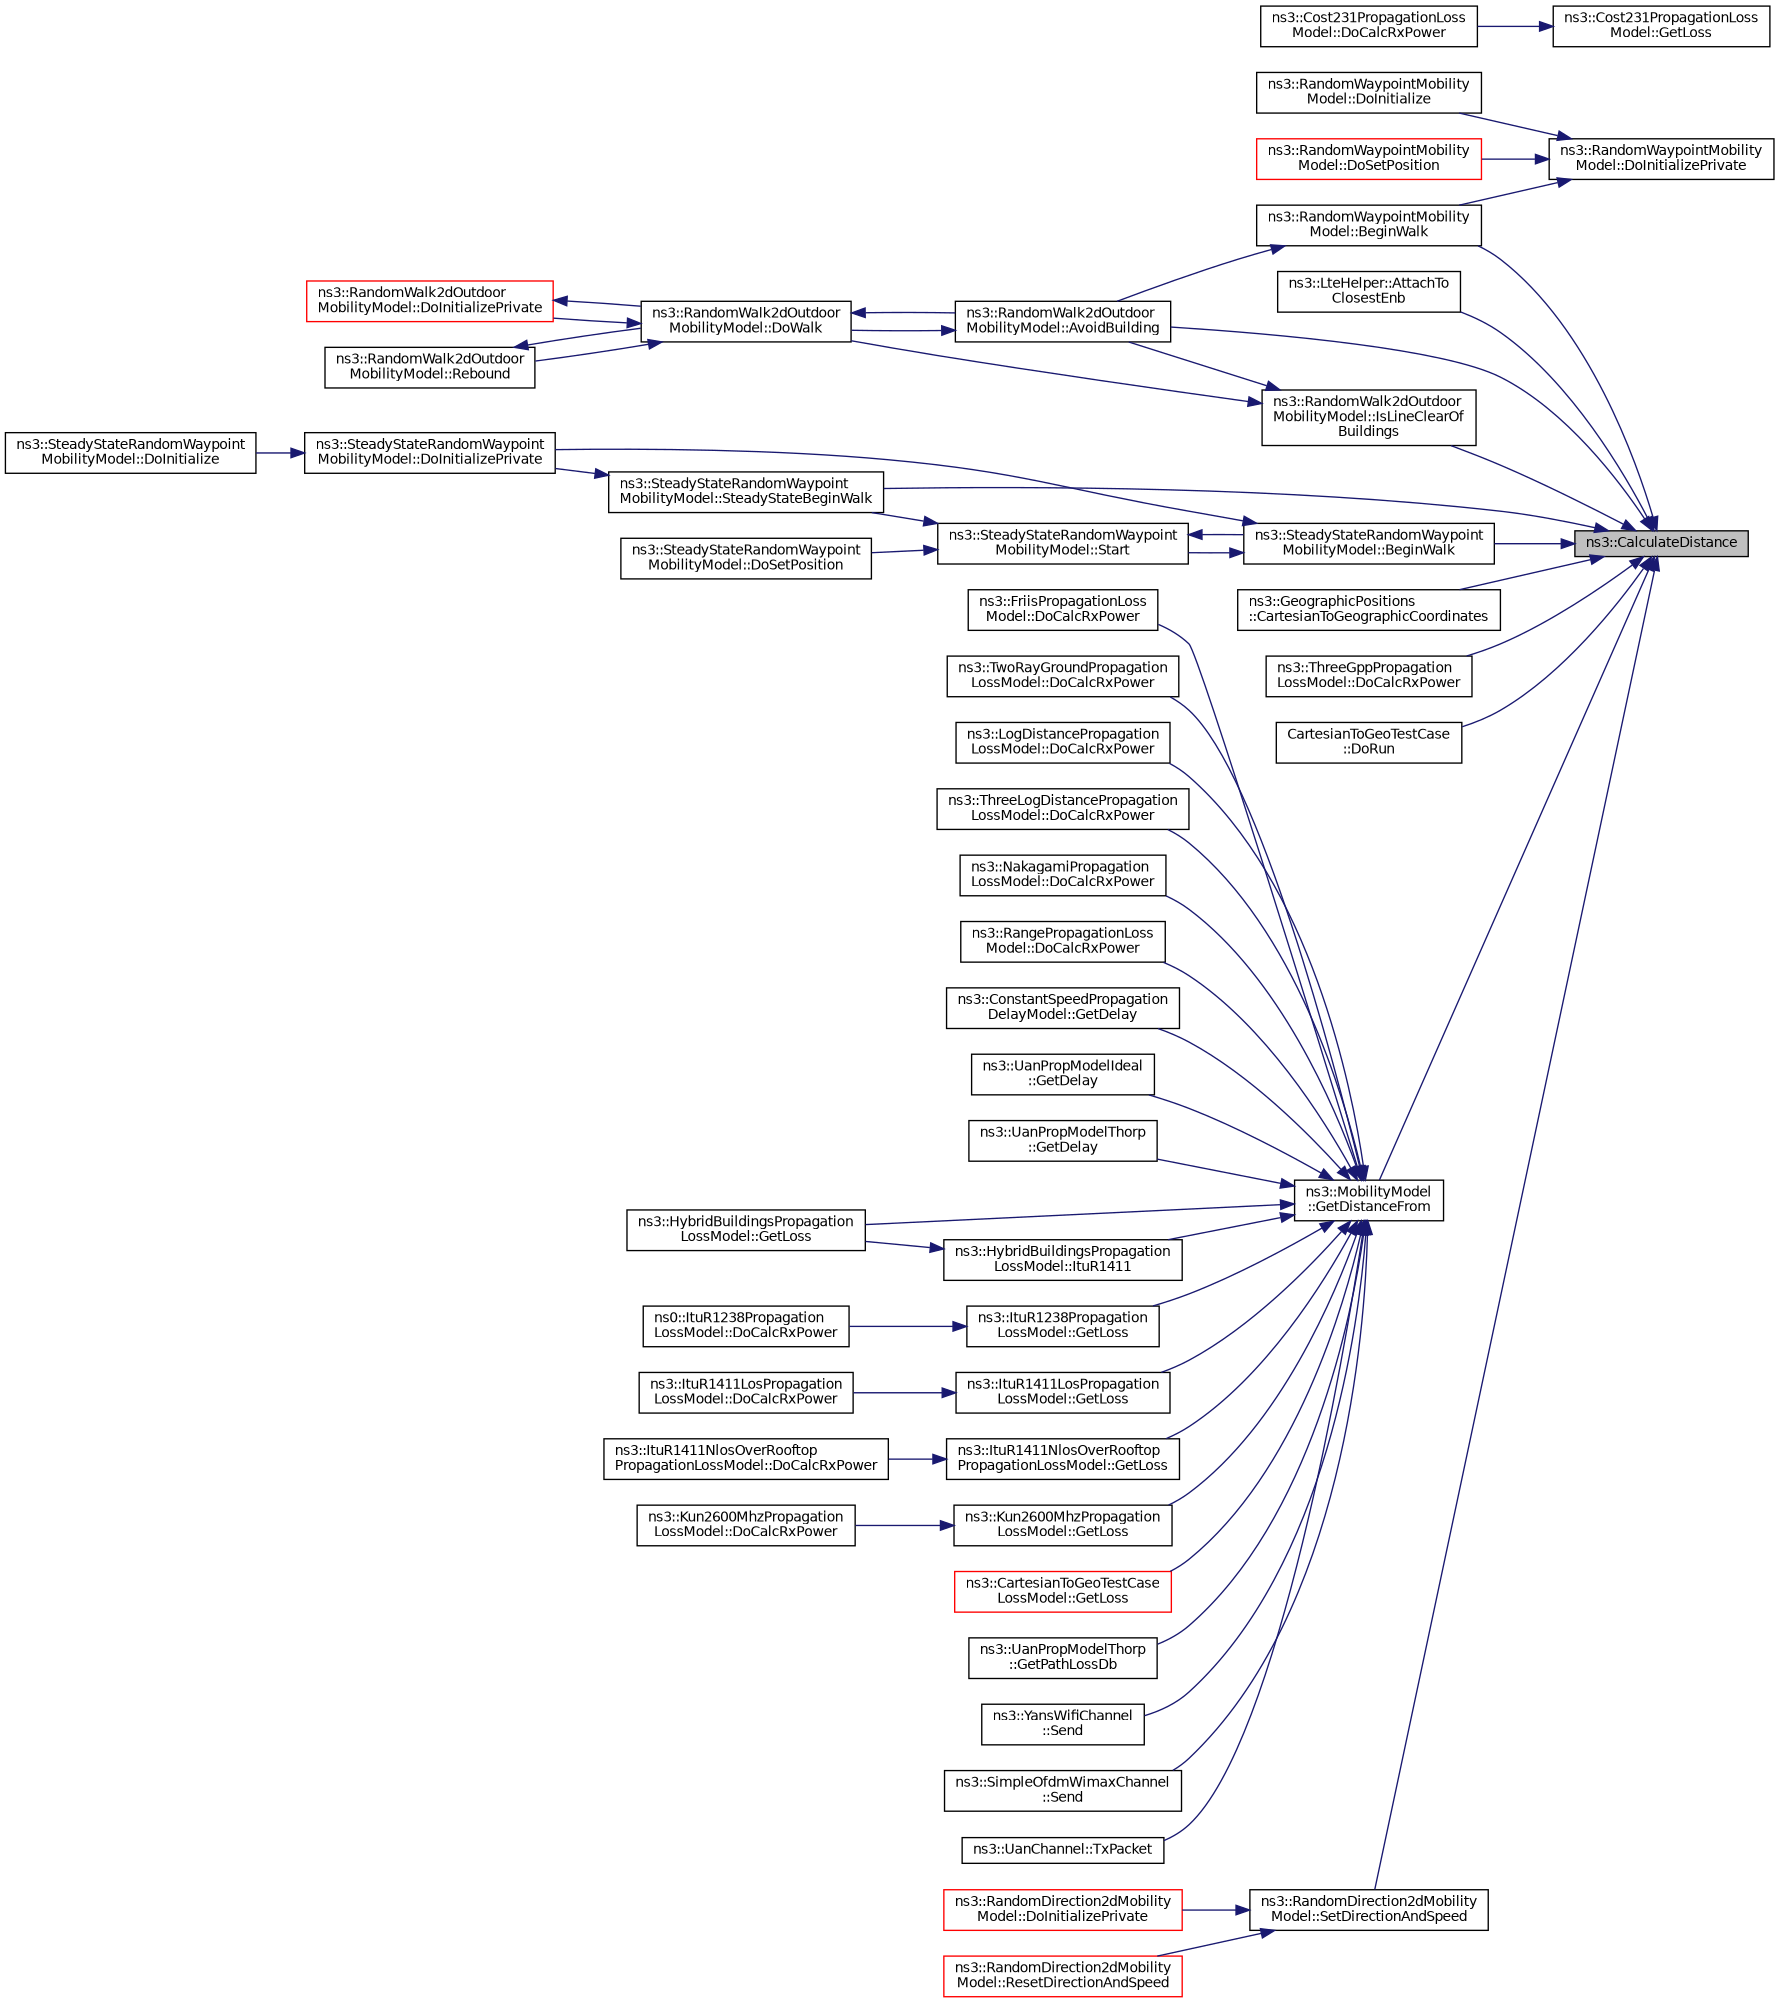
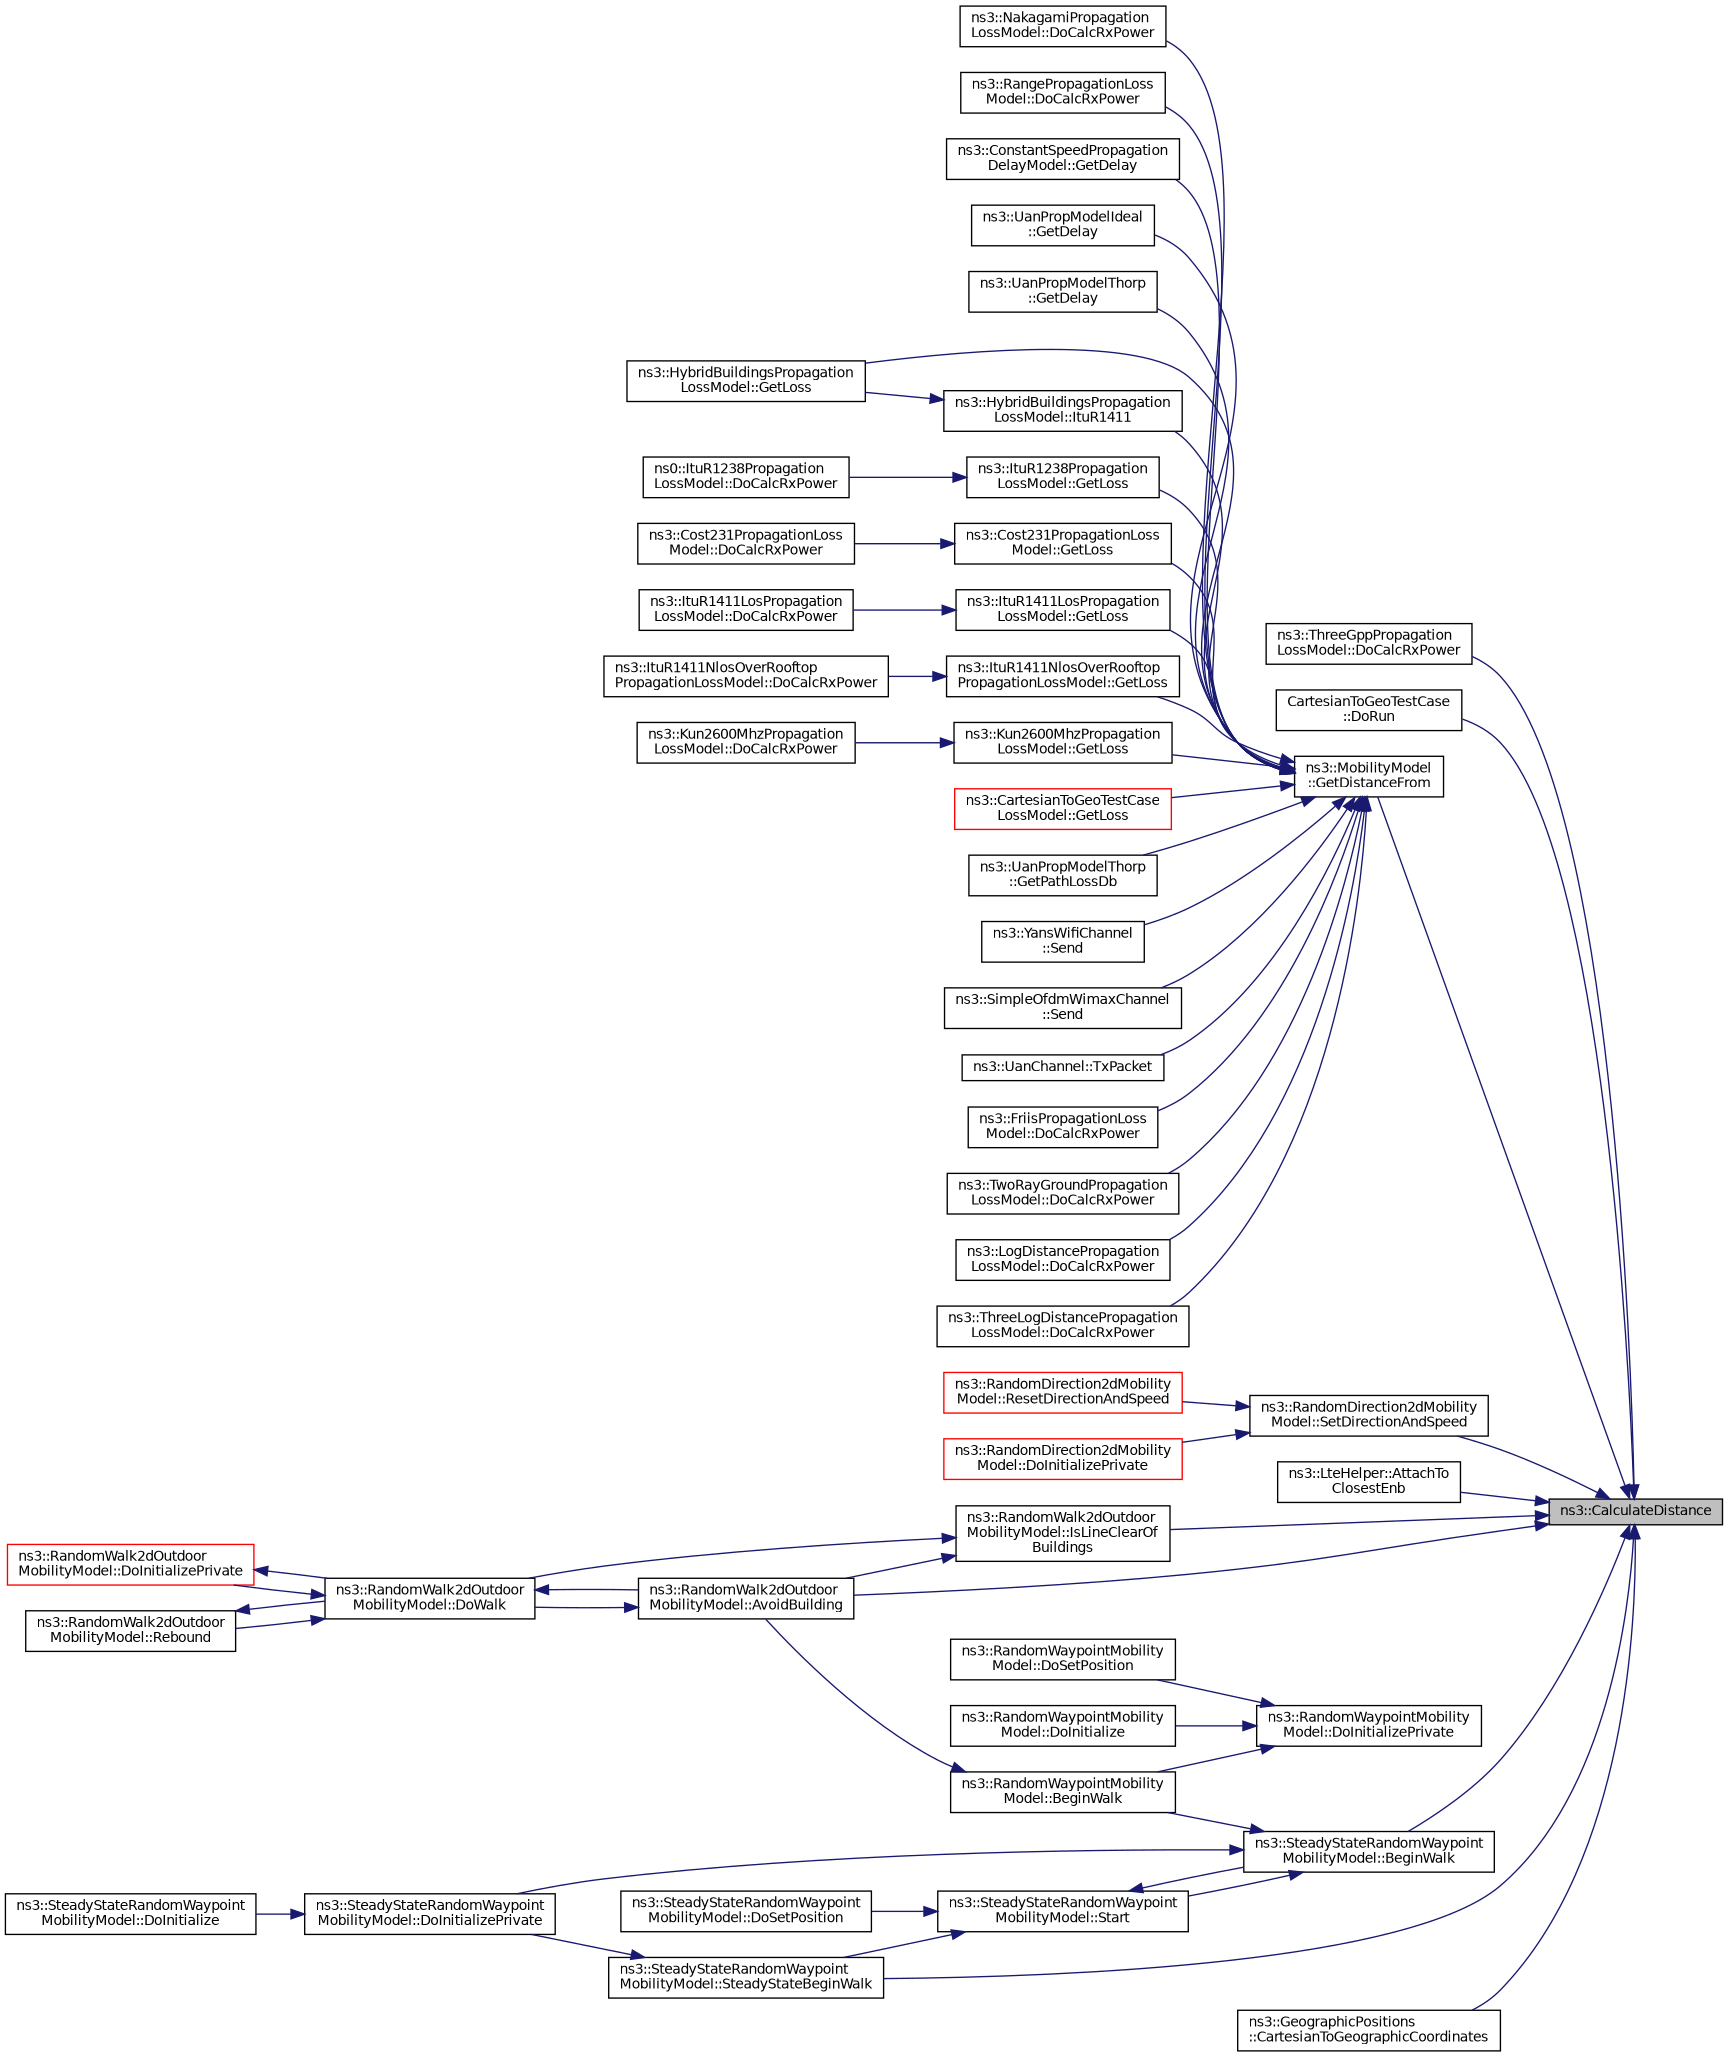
node "ns3::RandomWaypointMobility Model::DoSetPosition": color red -> black
edge "ns3::RandomWaypointMobility Model::BeginWalk" -> "ns3::CalculateDistance": now "ns3::RandomWaypointMobility Model::BeginWalk" -> "ns3::SteadyStateRandomWaypoint MobilityModel::BeginWalk"
edge "ns3::Cost231PropagationLoss Model::GetLoss" -> "ns3::MobilityModel ::GetDistanceFrom": added
